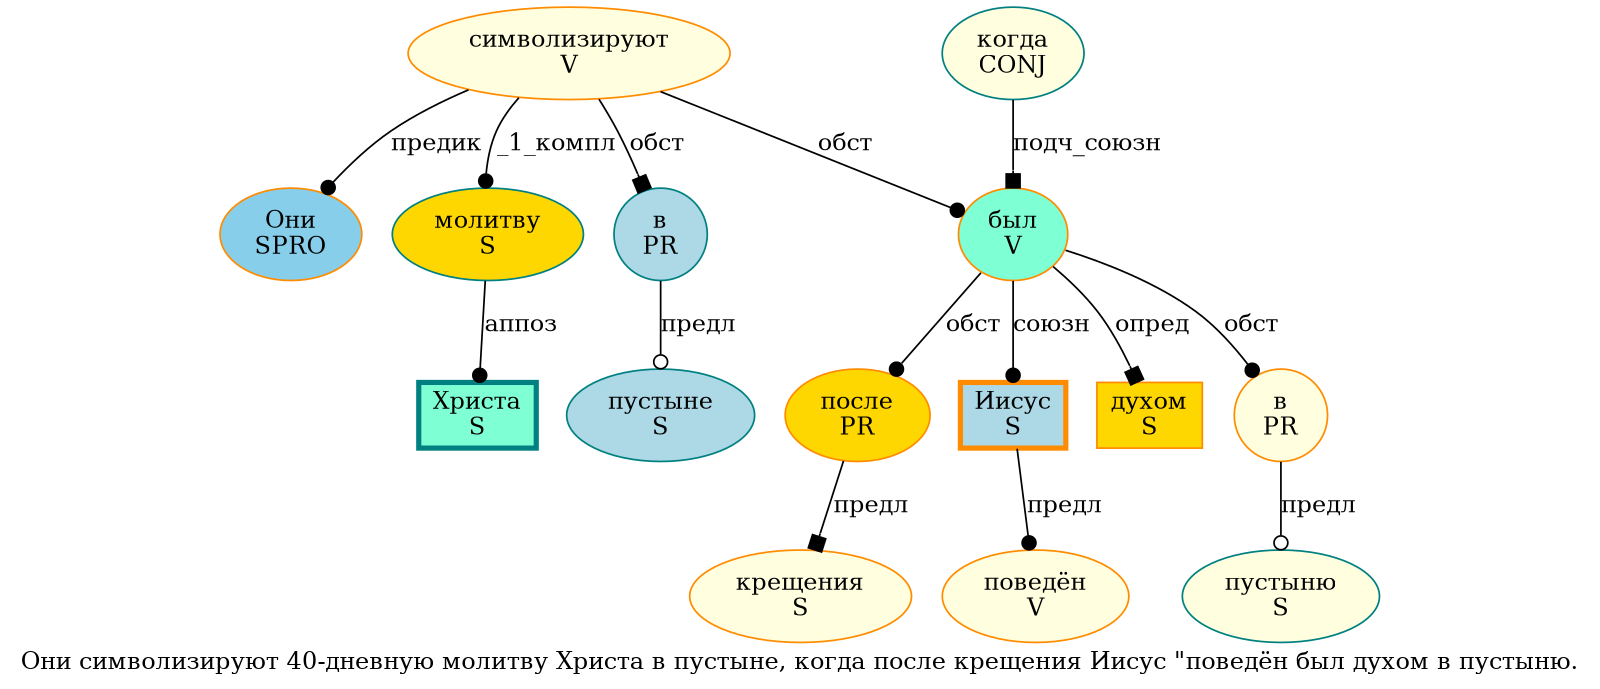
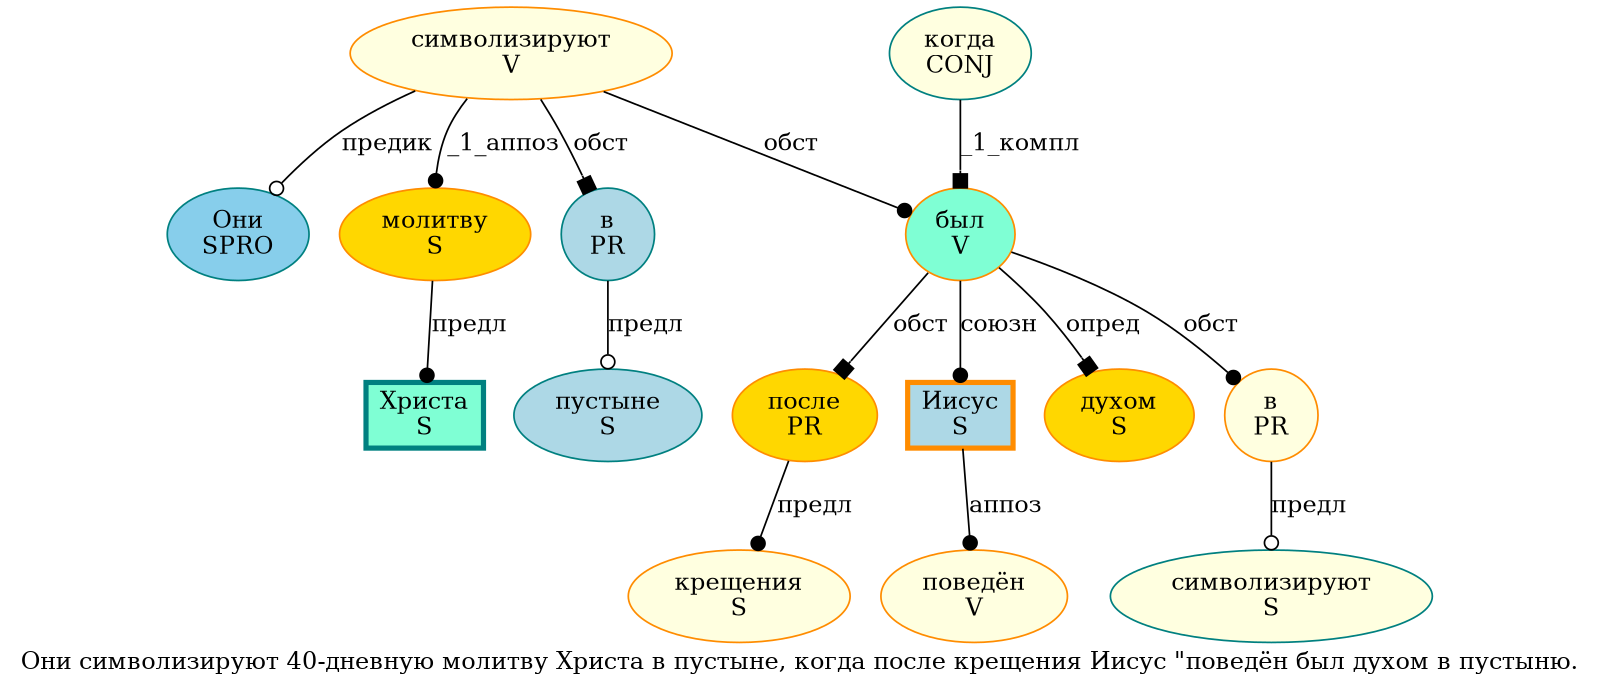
edge "символизируют V" -> "Они SPRO": arrowhead dot -> odot
edge "символизируют V" -> "молитву S": label "_1_компл" -> "_1_аппоз"
edge "когда CONJ" -> "был V": label "подч_союзн" -> "_1_компл"
node "Они SPRO": color darkorange -> teal
node "молитву S": color teal -> darkorange
edge "был V" -> "после PR": arrowhead dot -> box
edge "молитву S" -> "Христа S": label "аппоз" -> "предл"
node "духом S": shape box -> ellipse
edge "после PR" -> "крещения S": arrowhead box -> dot
edge "Иисус S" -> "поведён V": label "предл" -> "аппоз"
node "пустыню S": label "пустыню S" -> "символизируют S"
